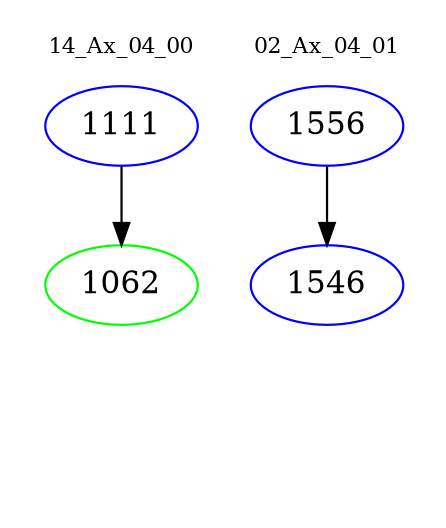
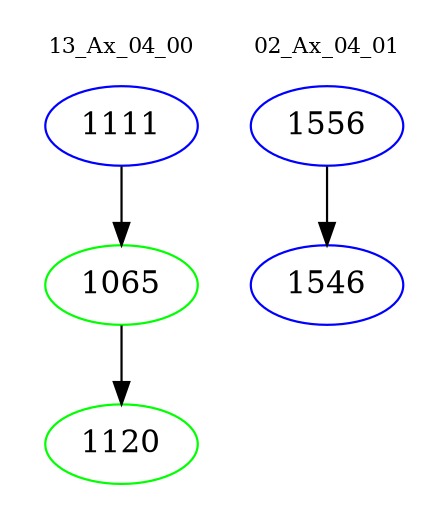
cluster "14_Ax_04_00": label "14_Ax_04_00" -> "13_Ax_04_00"
node "1062": label "1062" -> "1065"
node "1120": added
